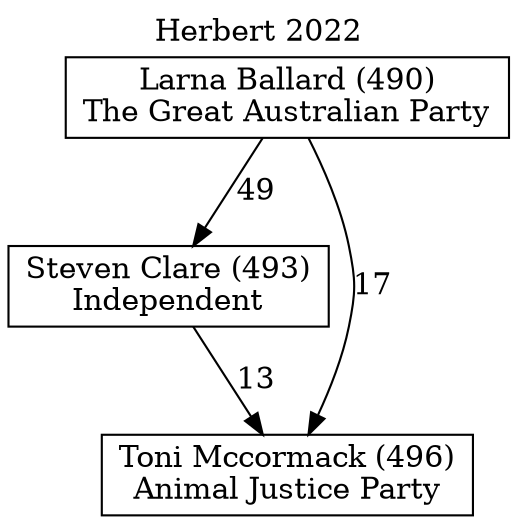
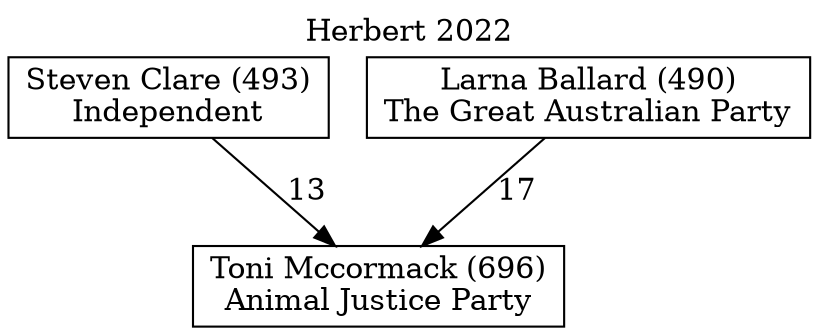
edge "Larna Ballard (490) The Great Australian Party" -> "Steven Clare (493) Independent": removed, label "49"
node "Toni Mccormack (496) Animal Justice Party": label "Toni Mccormack (496) Animal Justice Party" -> "Toni Mccormack (696) Animal Justice Party"
